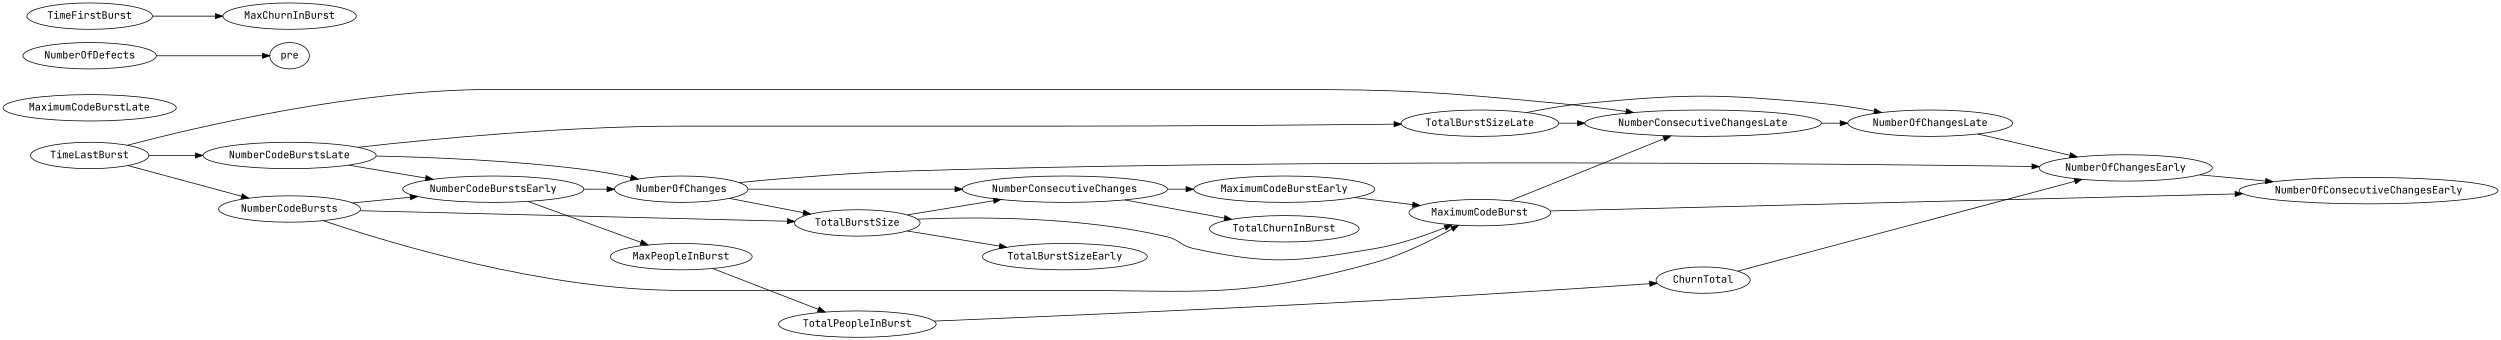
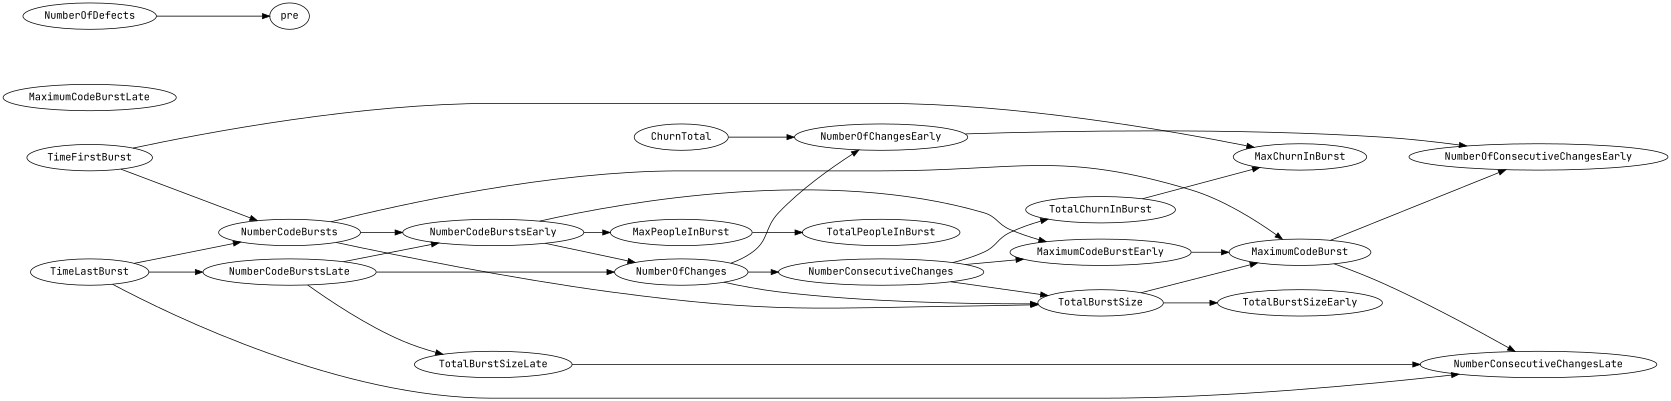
node "NumberOfChangesLate": removed
edge "TotalChurnInBurst" -> "MaxChurnInBurst": added
edge "NumberCodeBurstsEarly" -> "MaximumCodeBurstEarly": added
edge "TimeFirstBurst" -> "NumberCodeBursts": added
edge "TotalBurstSize" -> "NumberConsecutiveChanges": reversed
edge "TotalPeopleInBurst" -> "ChurnTotal": removed
